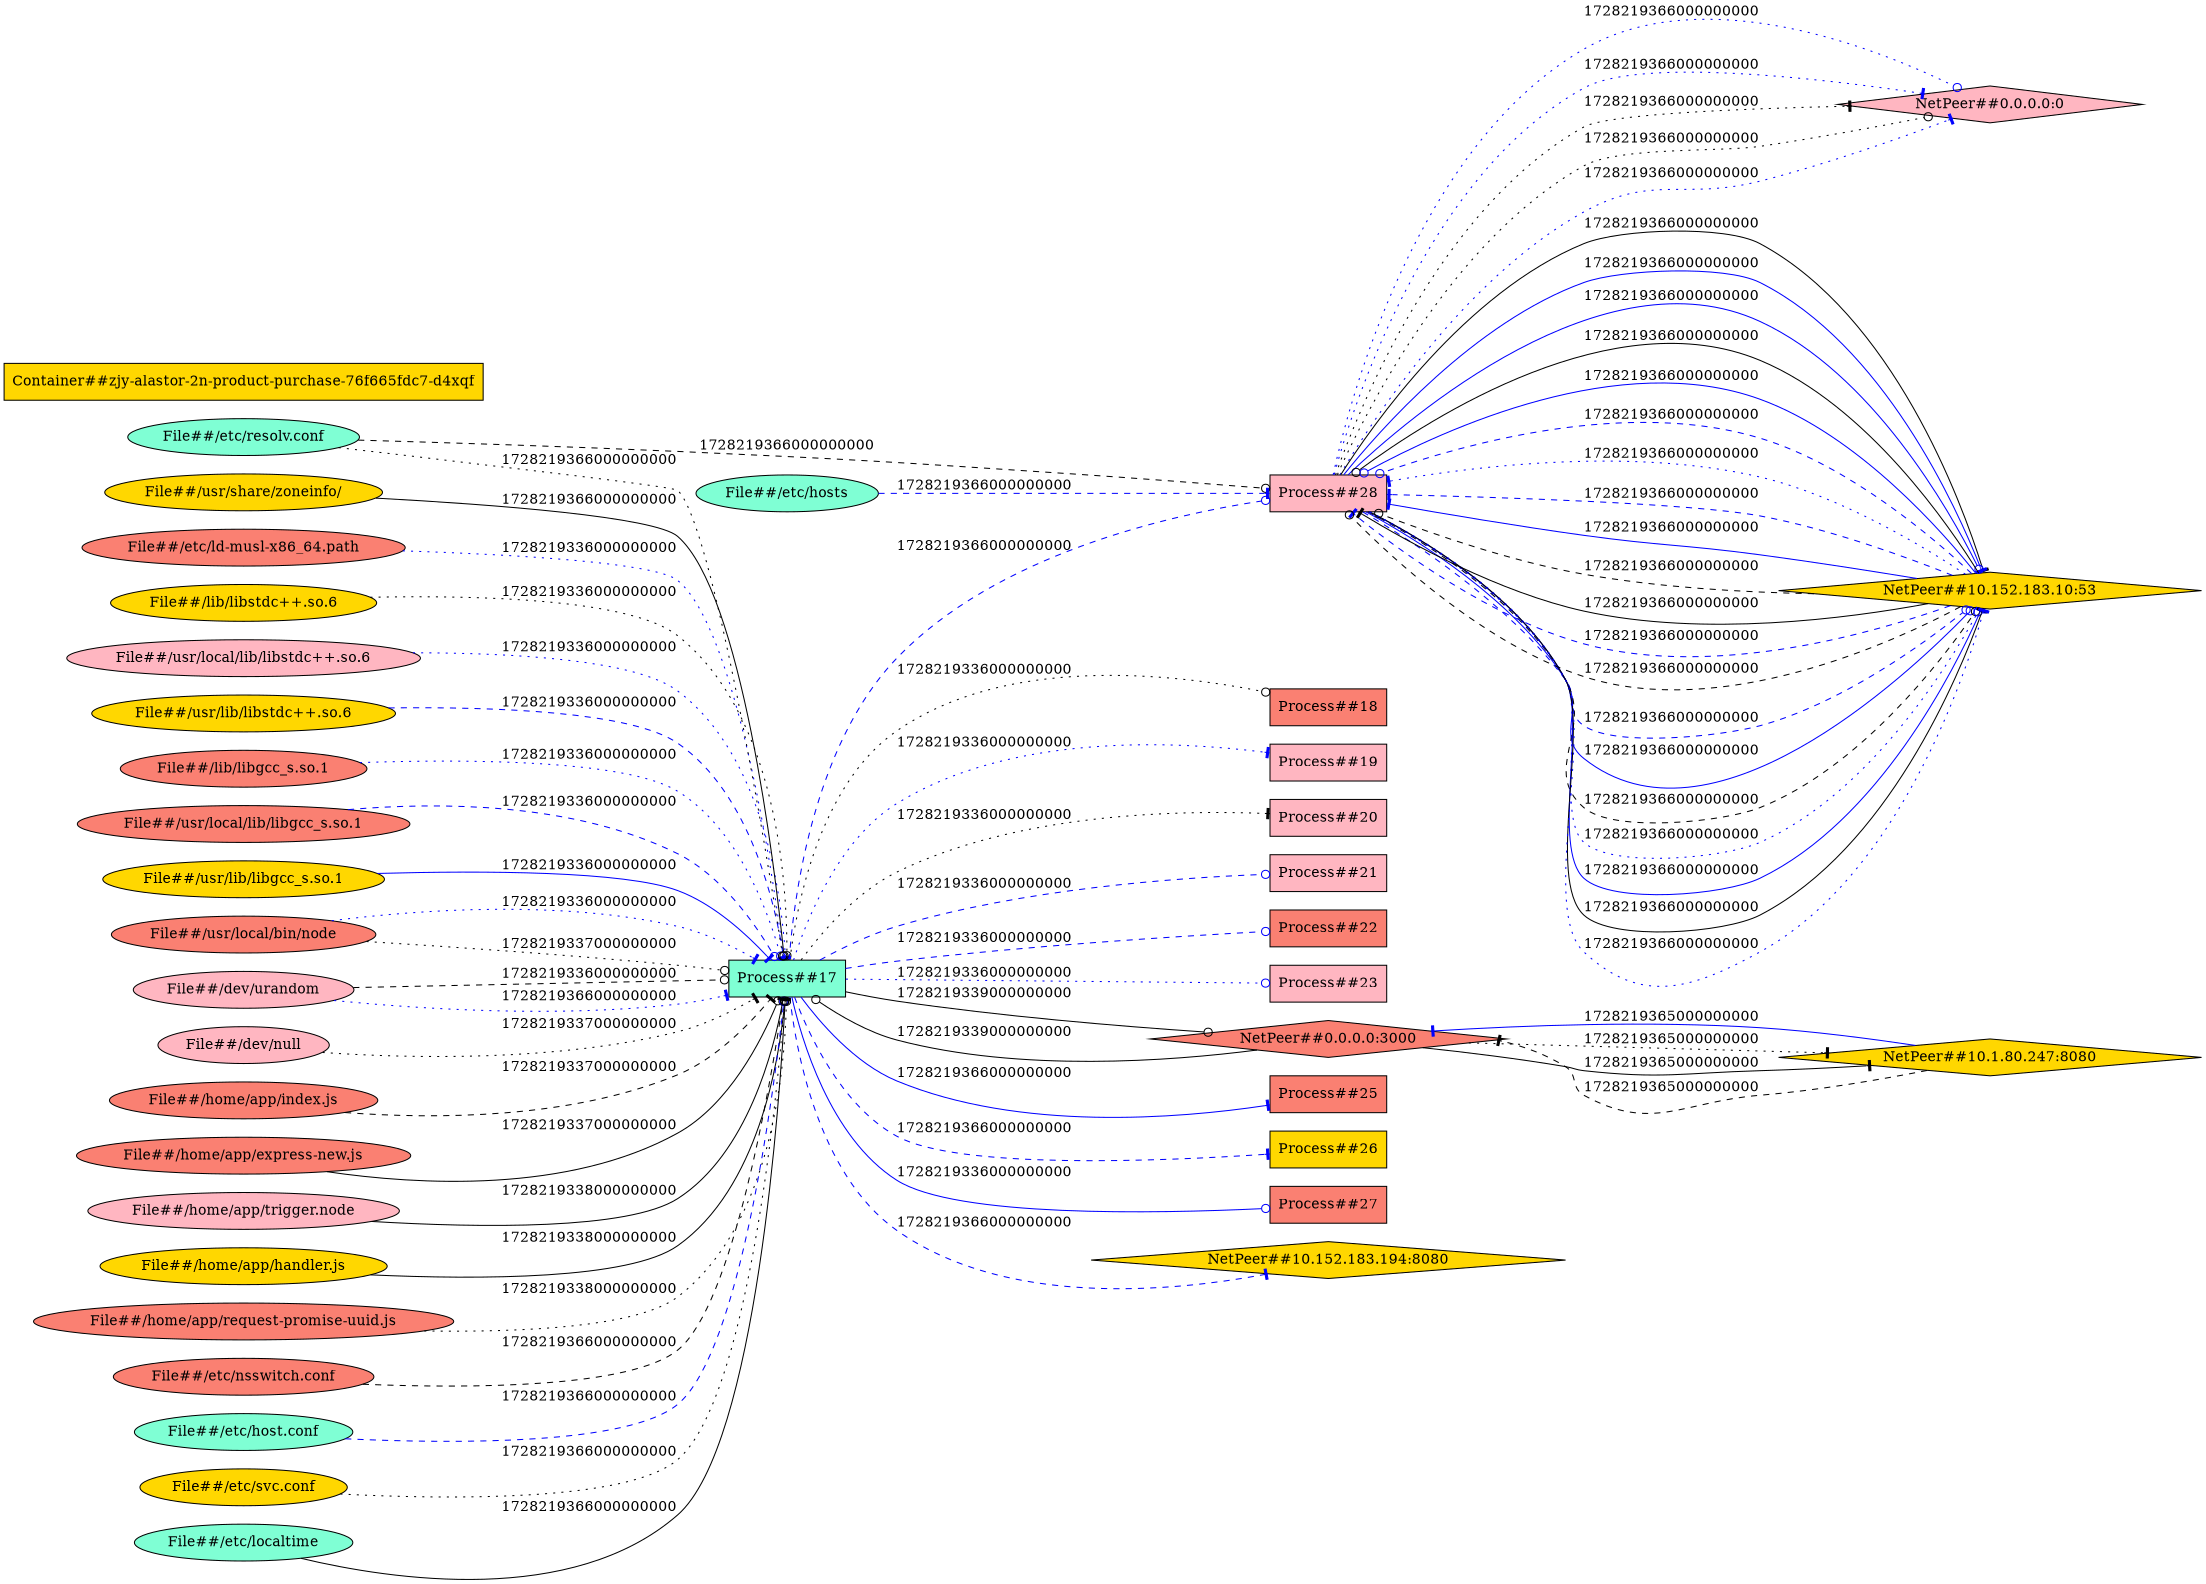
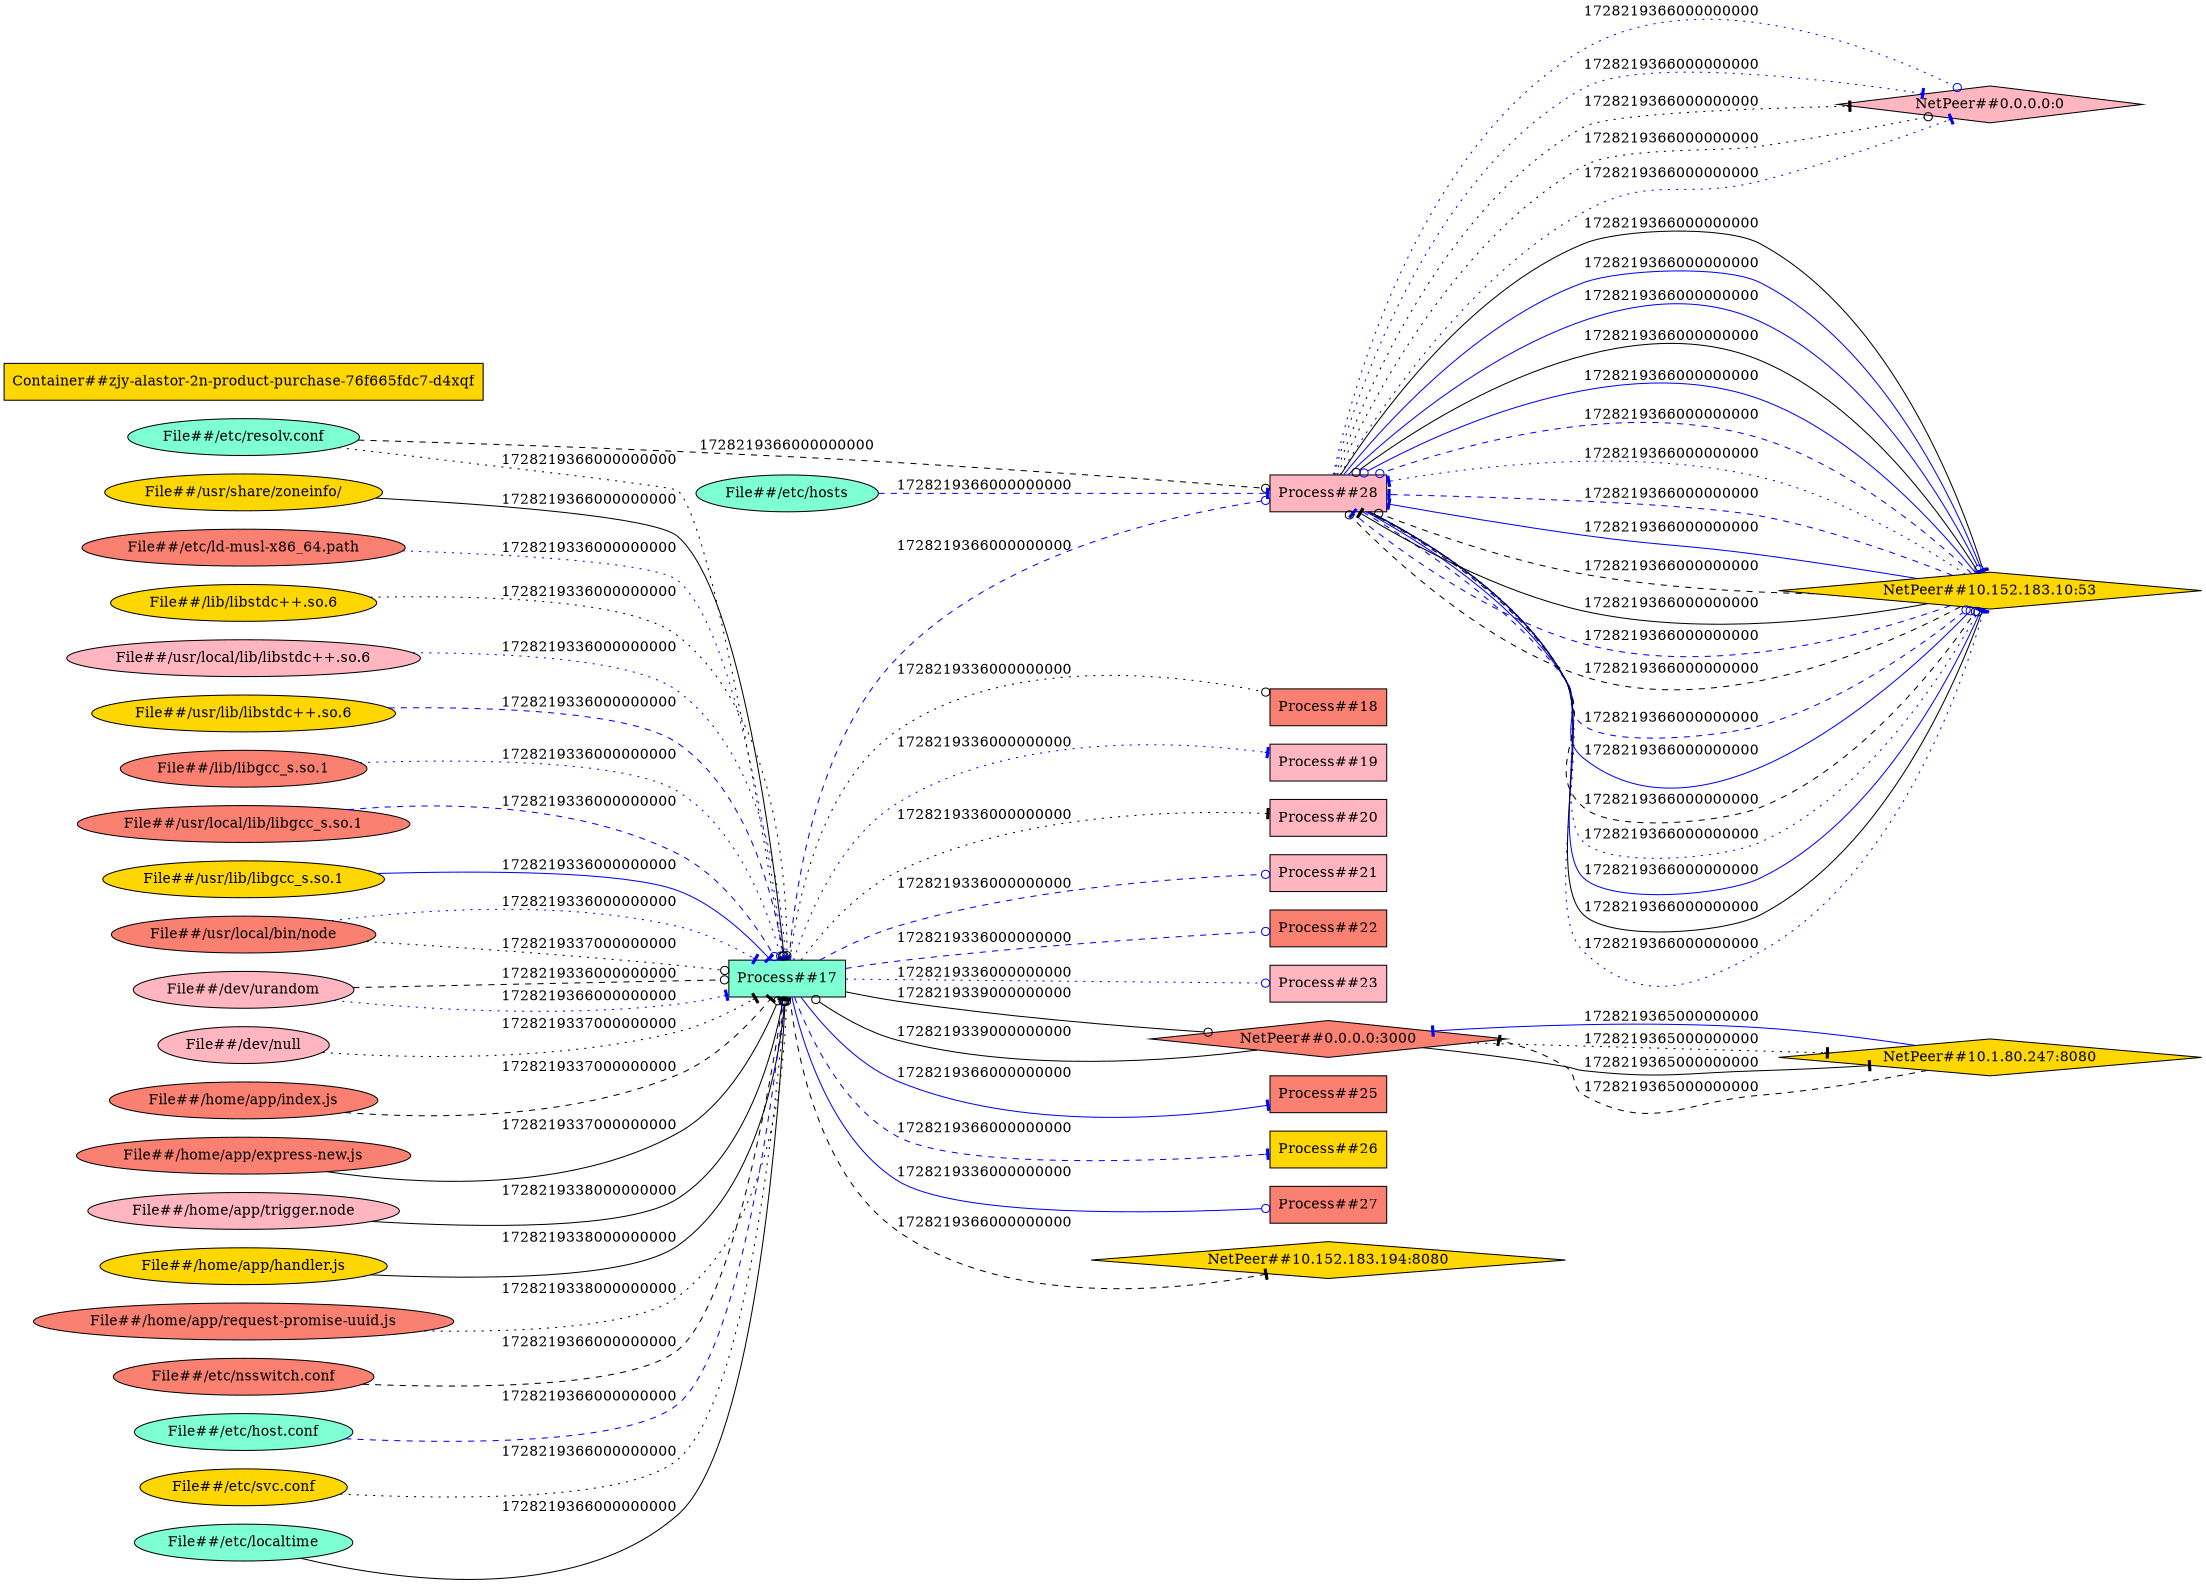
edge "Process##17" -> "NetPeer##10.152.183.194:8080": color blue -> black
